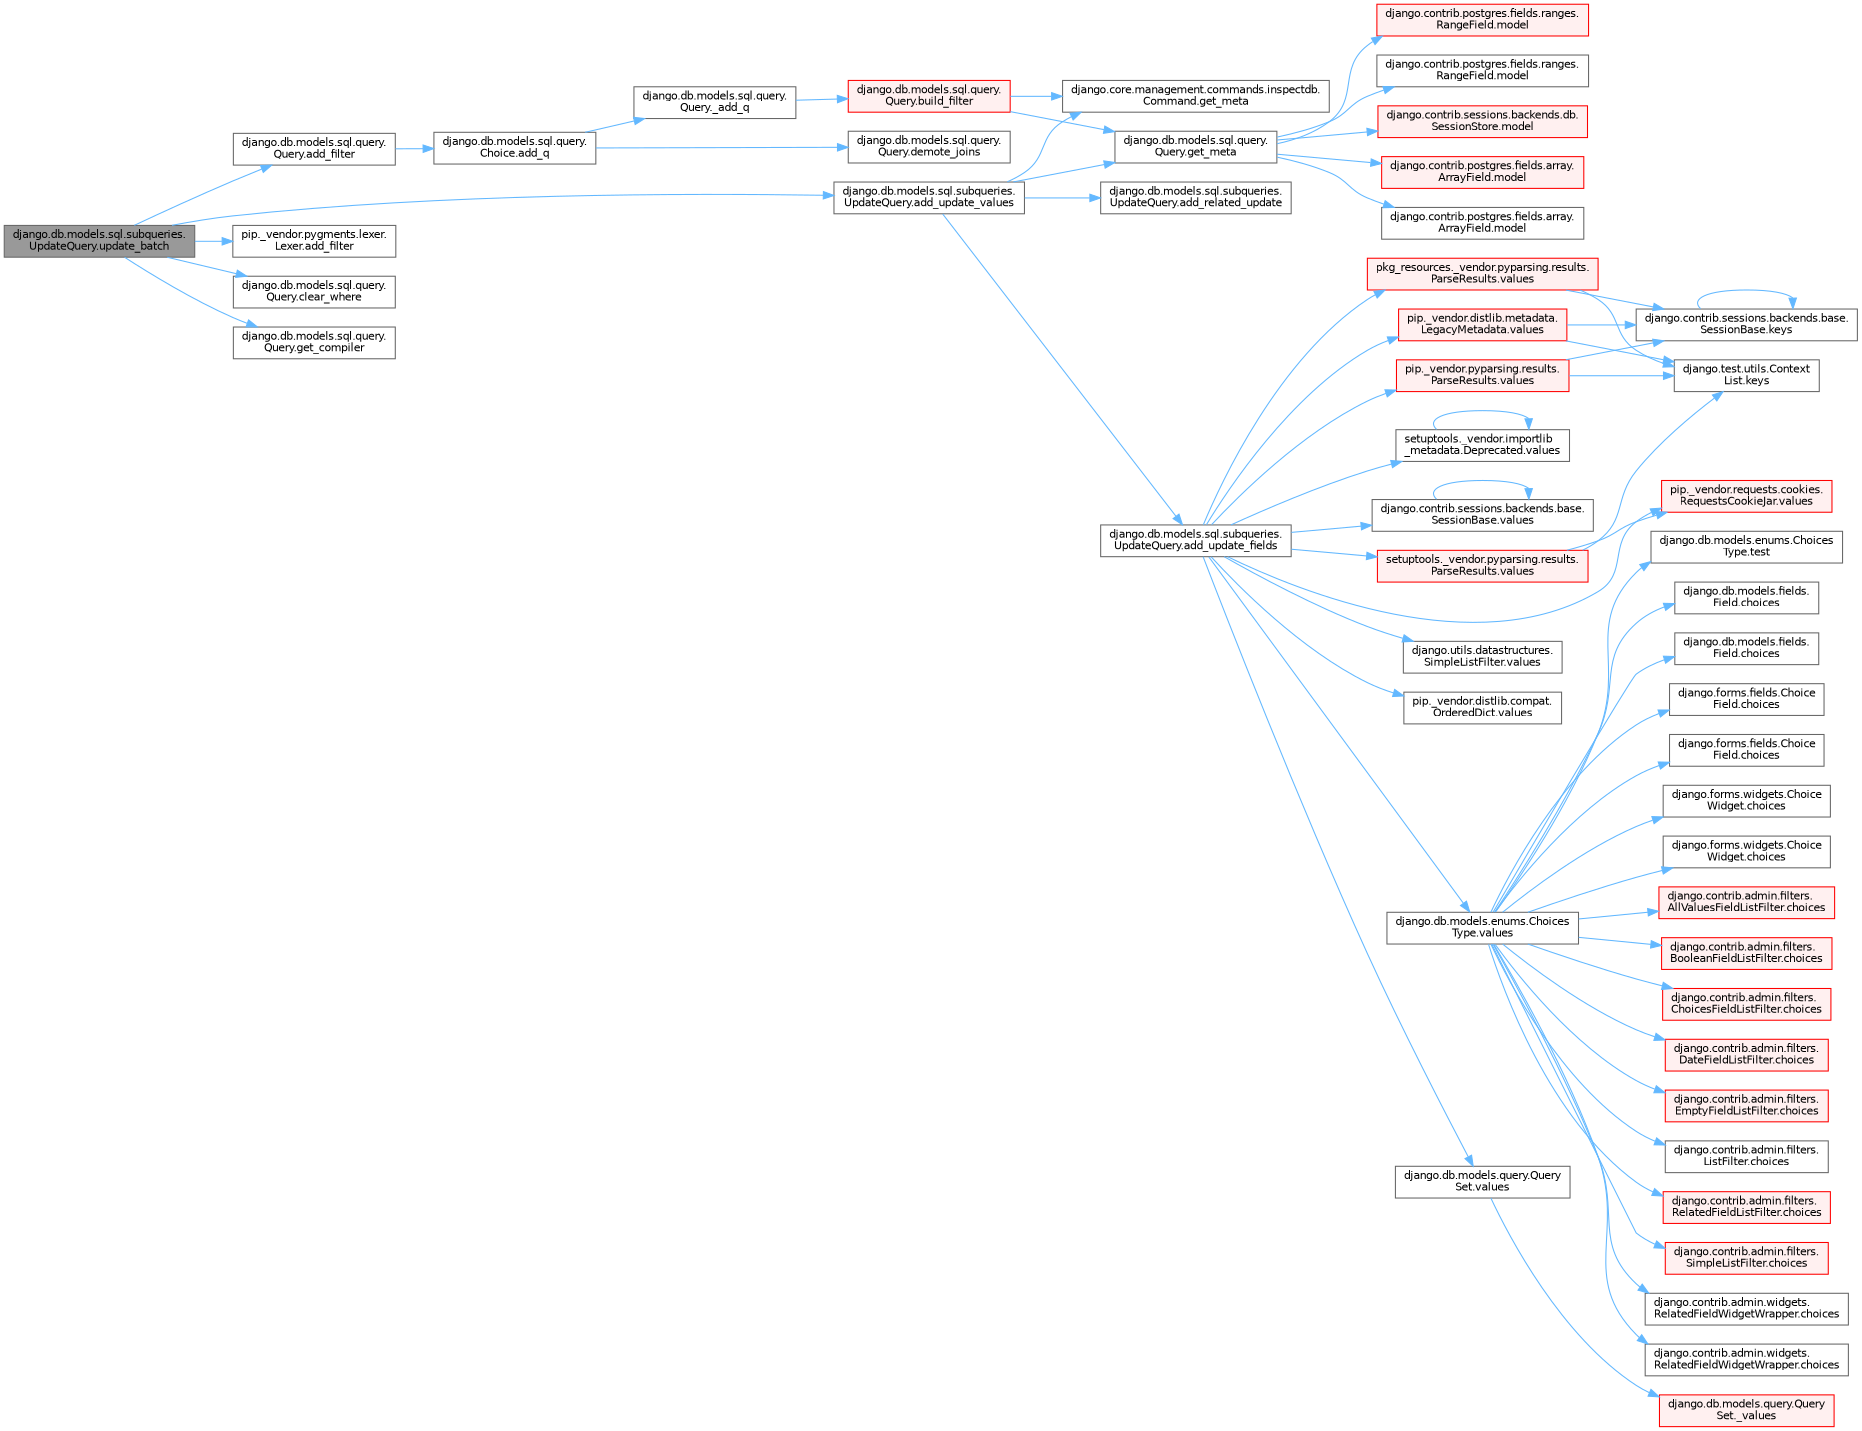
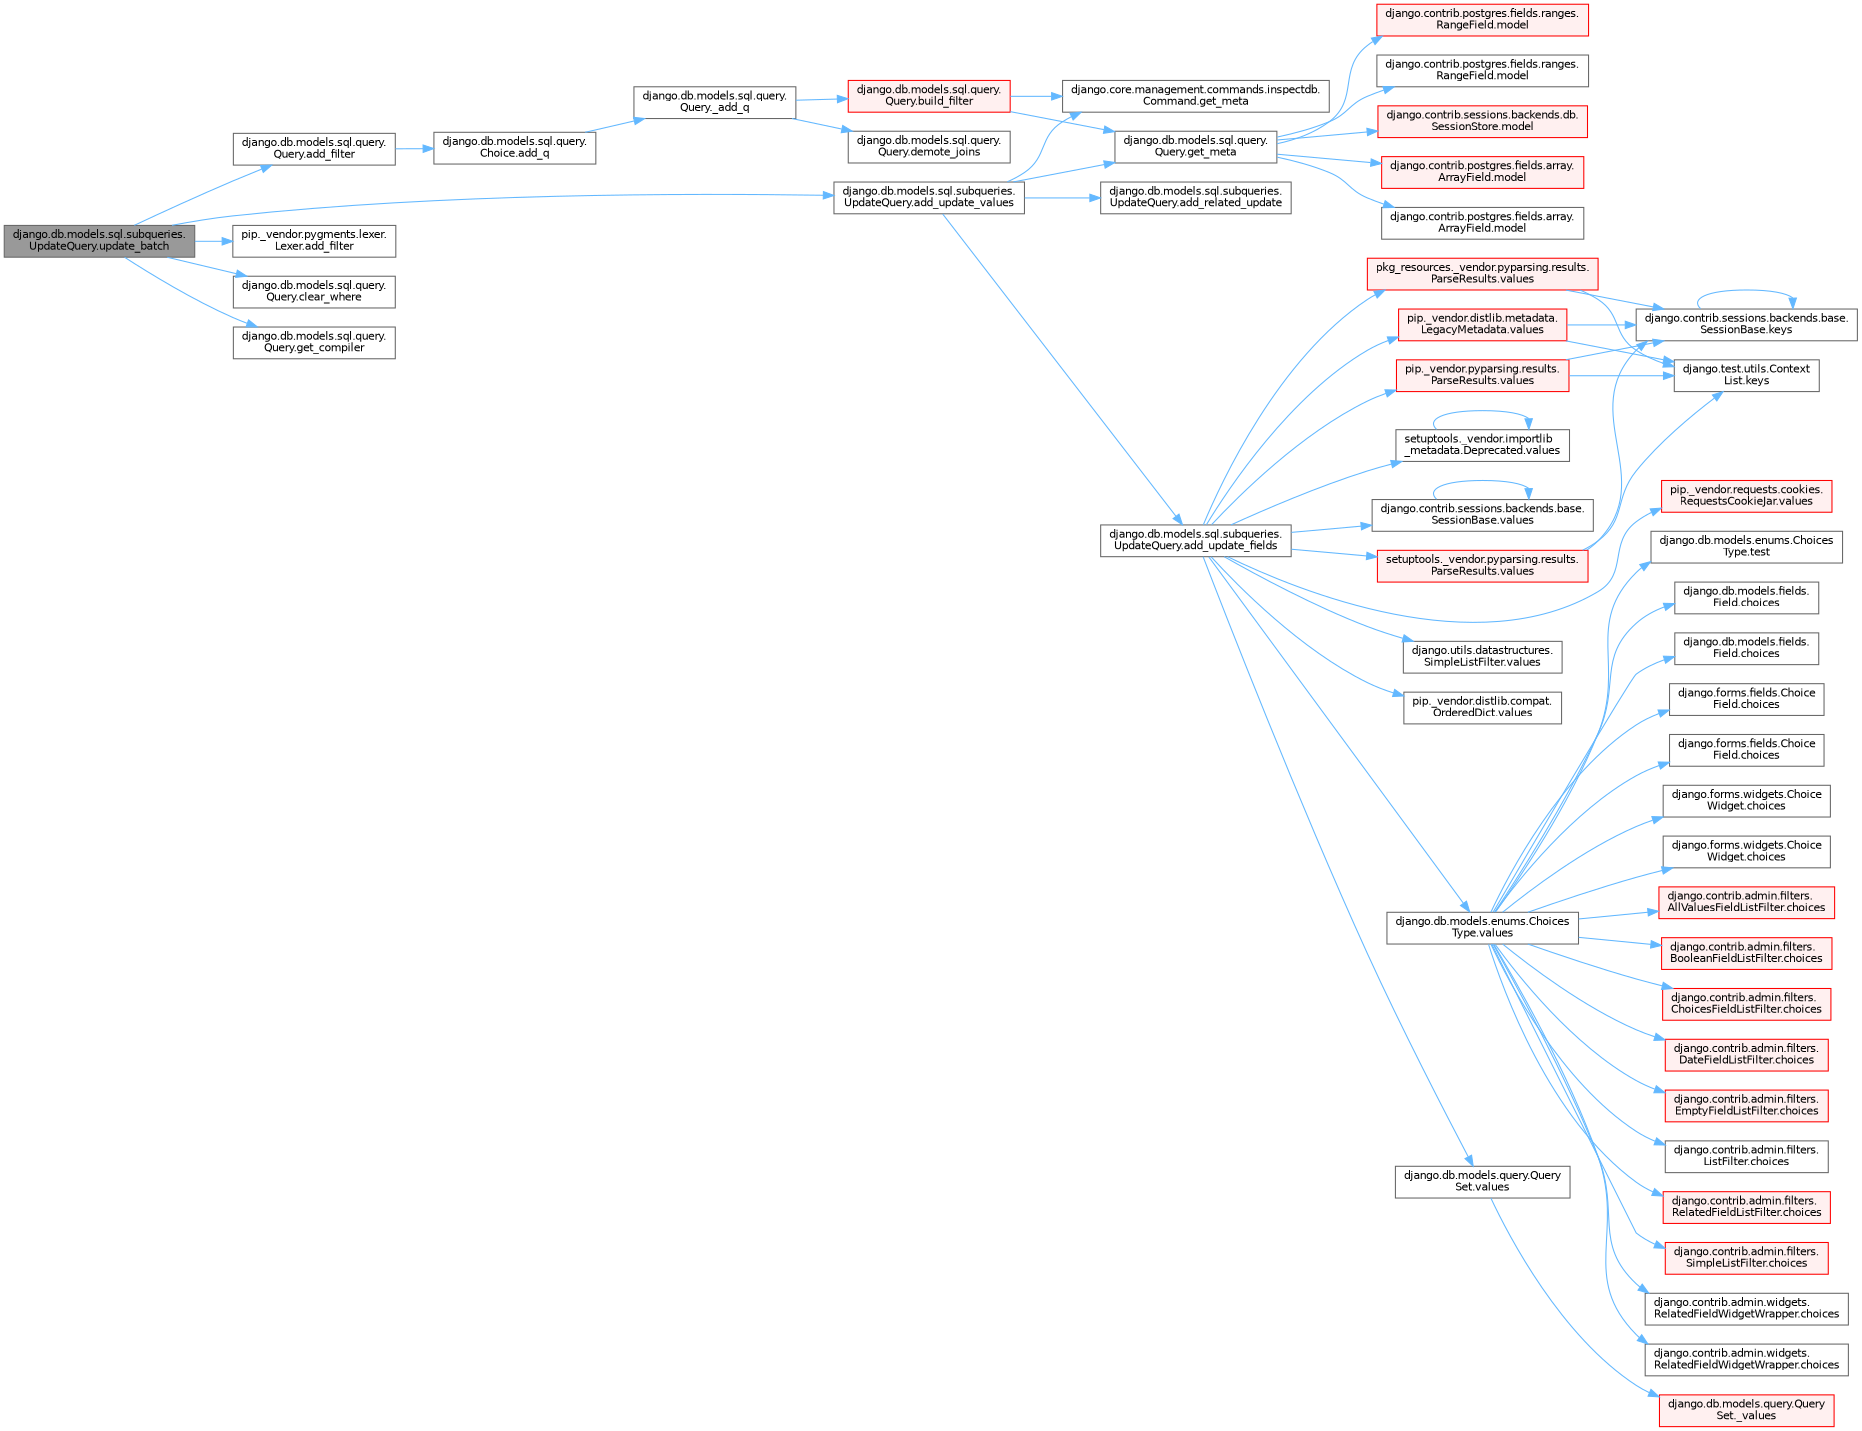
edge "django.db.models.sql.query. Choice.add_q" -> "django.db.models.sql.query. Query.demote_joins": now "django.db.models.sql.query. Query._add_q" -> "django.db.models.sql.query. Query.demote_joins"
edge "setuptools._vendor.pyparsing.results. ParseResults.values" -> "pip._vendor.requests.cookies. RequestsCookieJar.values": now "setuptools._vendor.pyparsing.results. ParseResults.values" -> "django.contrib.sessions.backends.base. SessionBase.keys"
